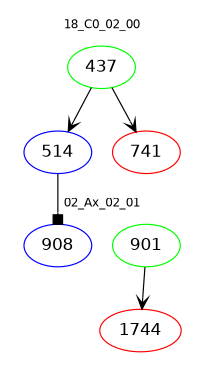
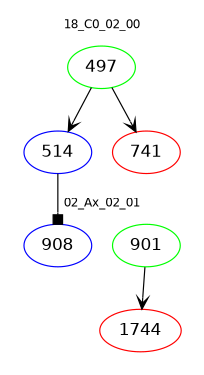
node "437": label "437" -> "497"
